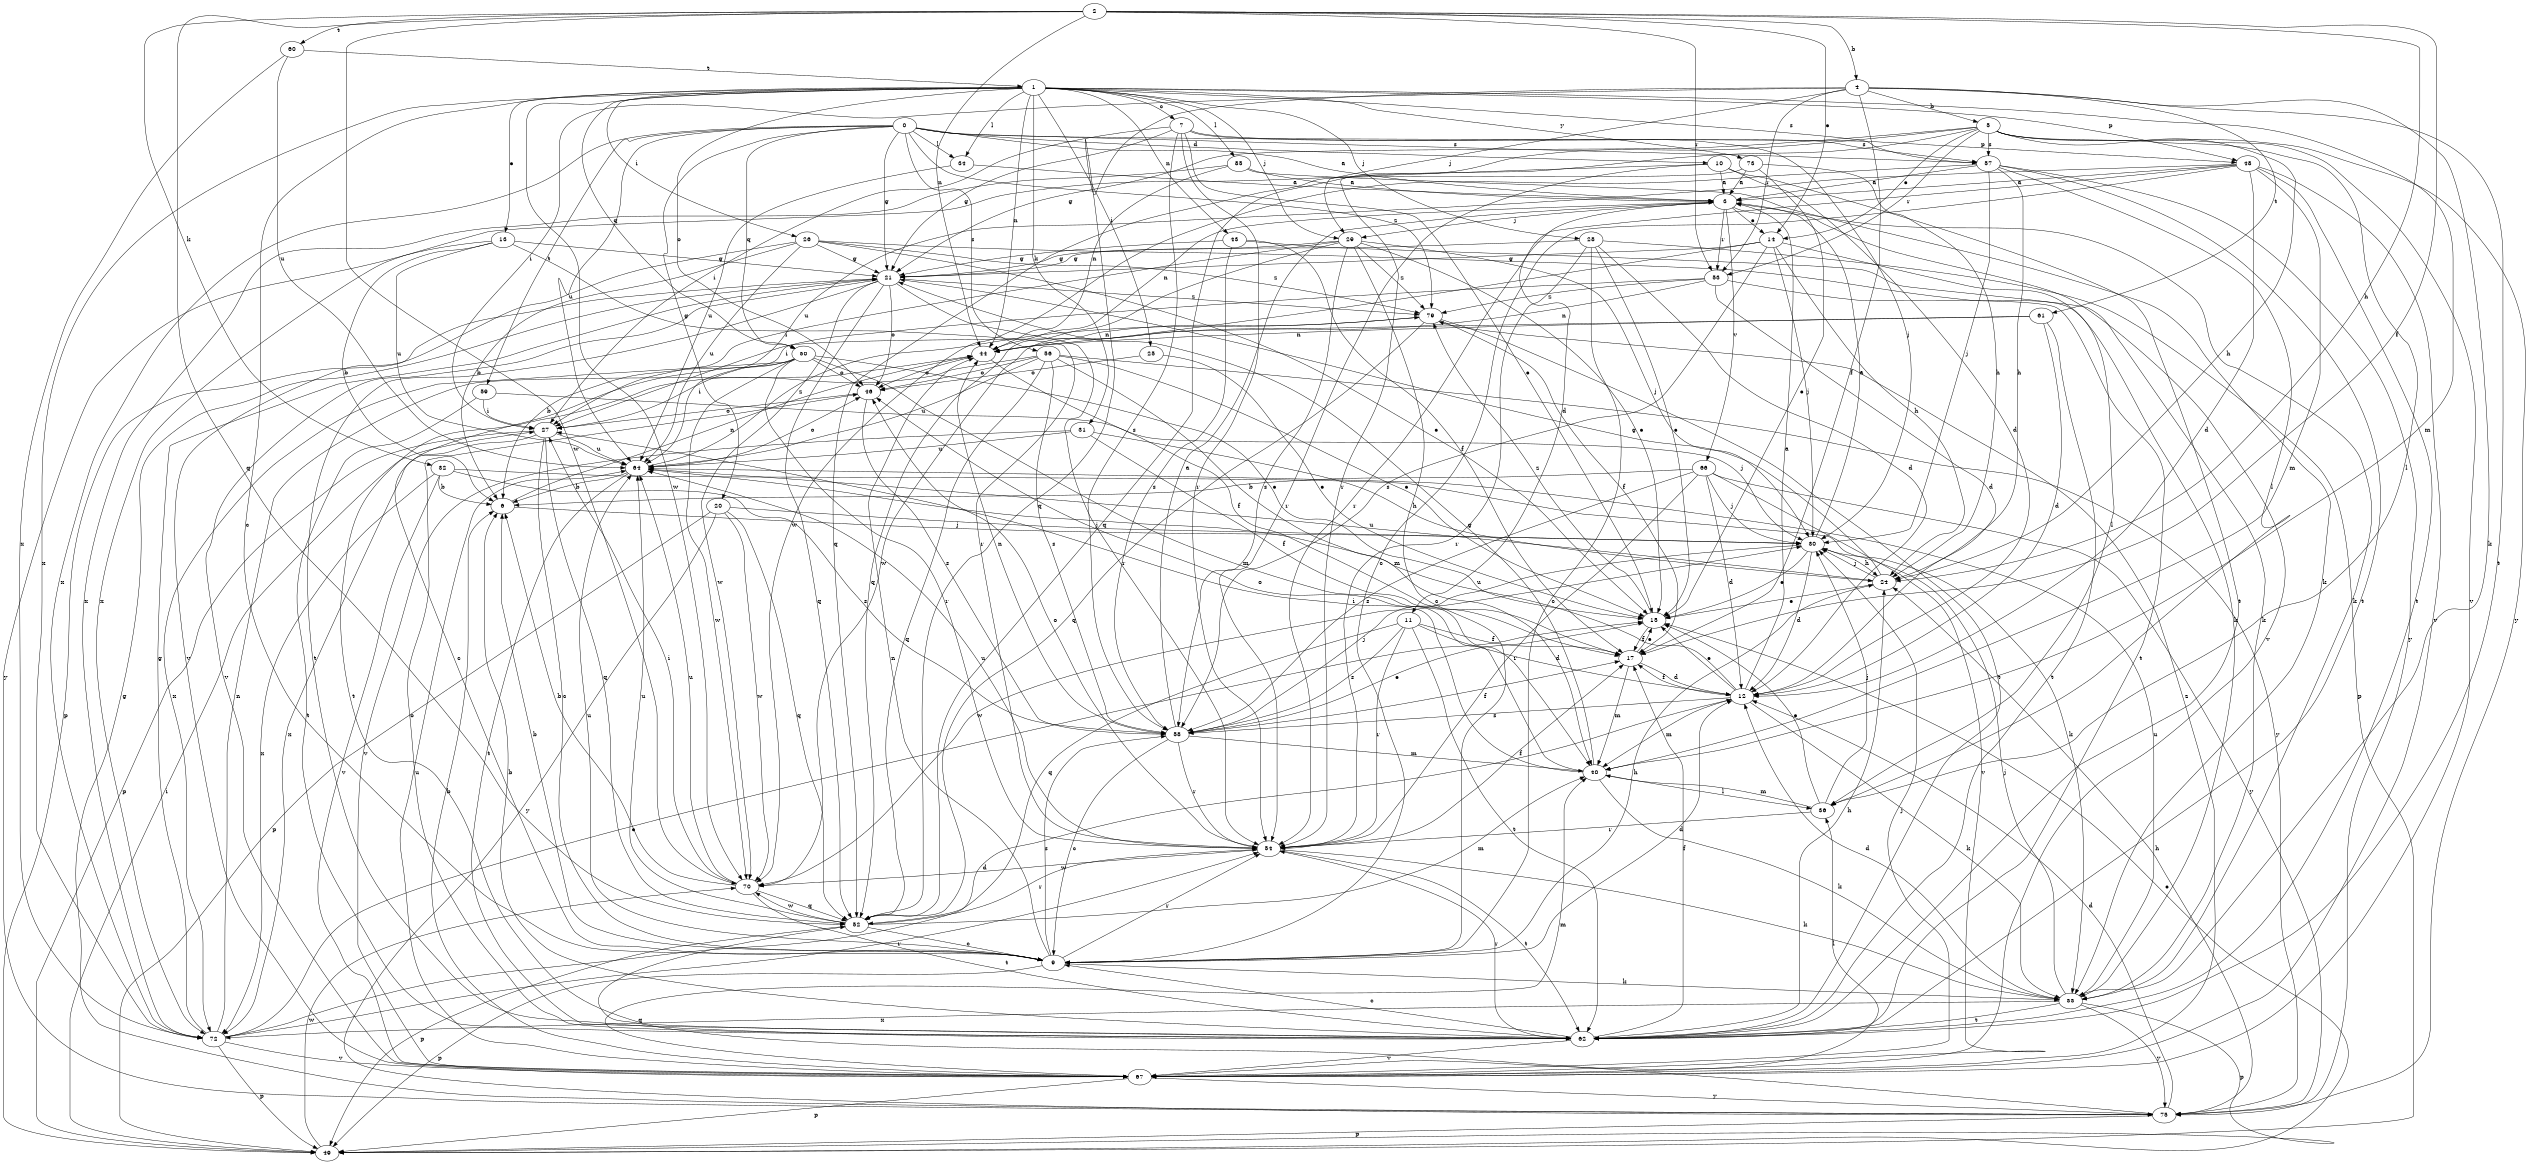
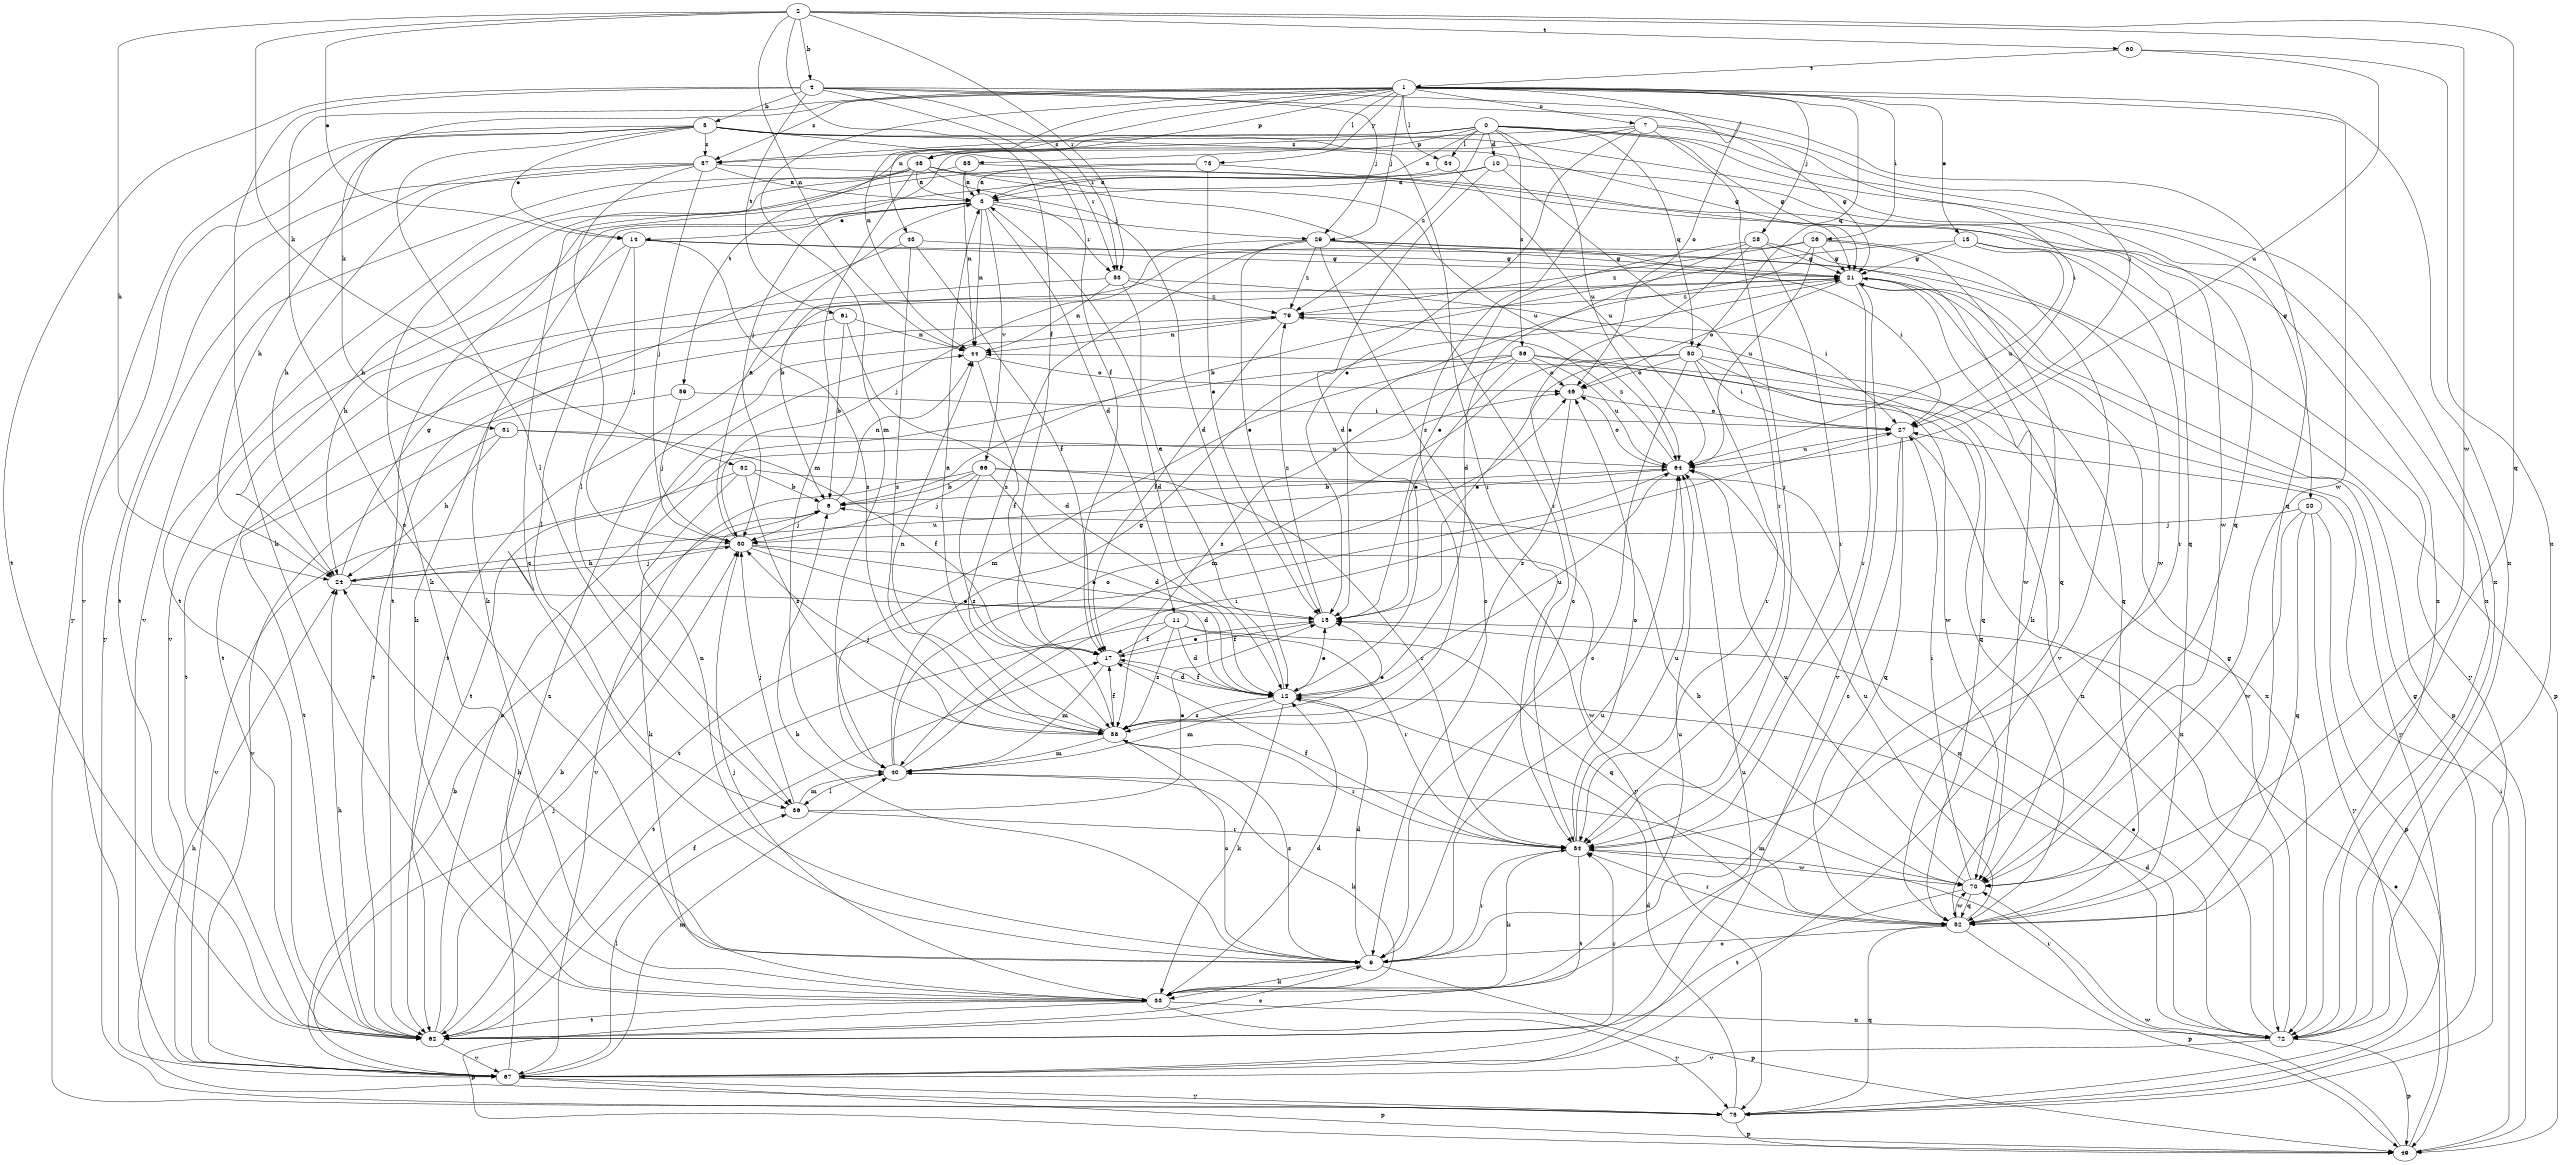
node "25": removed
edge "27" -> "49": removed, label "p"
